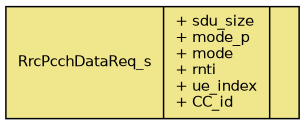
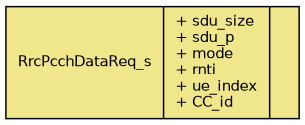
node "RrcPcchDataReq_s": text "+ mode_p" -> "+ sdu_p"
